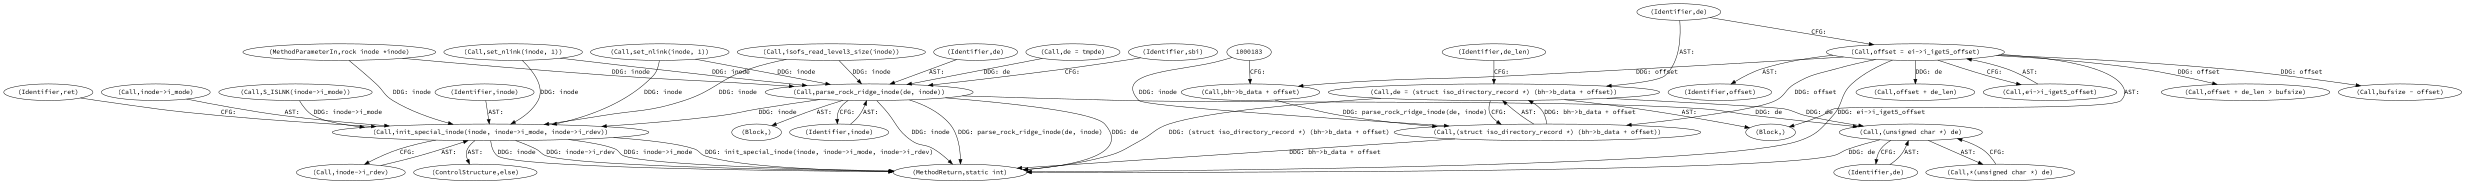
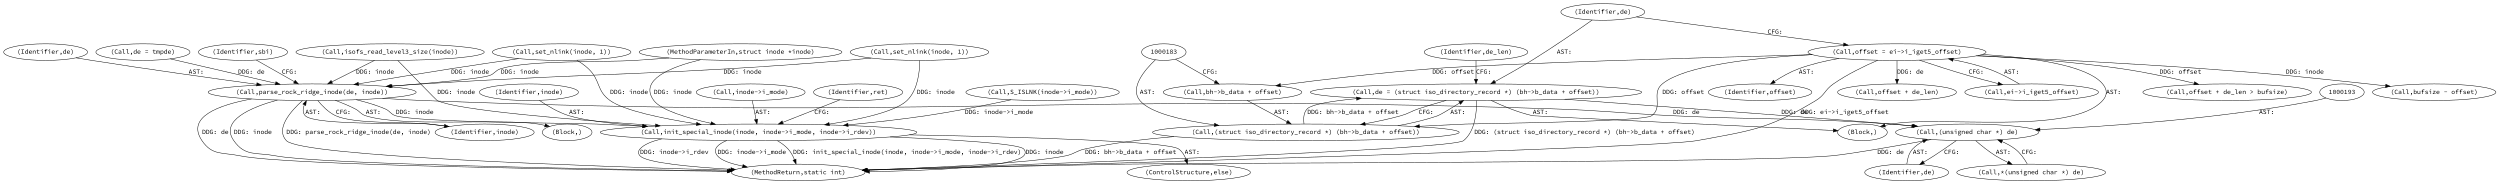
node "(MethodParameterIn,rock inode *inode)": label "(MethodParameterIn,rock inode *inode)" -> "(MethodParameterIn,struct inode *inode)"
edge "(Call,offset = ei->i_iget5_offset)" -> "(Call,bufsize - offset)": label "DDG: offset" -> "DDG: inode"
edge "1000183" -> "(Call,(struct iso_directory_record *) (bh->b_data + offset))": label "DDG: inode" -> "AST: "
node "1000193": added
edge "(Call,bh->b_data + offset)" -> "(Call,(struct iso_directory_record *) (bh->b_data + offset))": label "DDG: parse_rock_ridge_inode(de, inode)" -> "AST: "
node "(Call,inode->i_rdev)": removed
